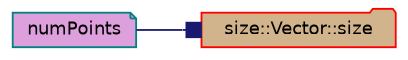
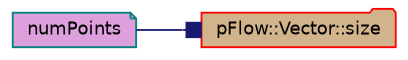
node "size::Vector::size": label "size::Vector::size" -> "pFlow::Vector::size"
